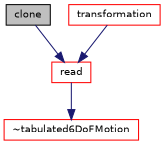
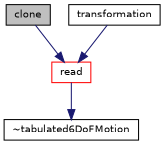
node "transformation": color red -> black
node "~tabulated6DoFMotion": color red -> black
